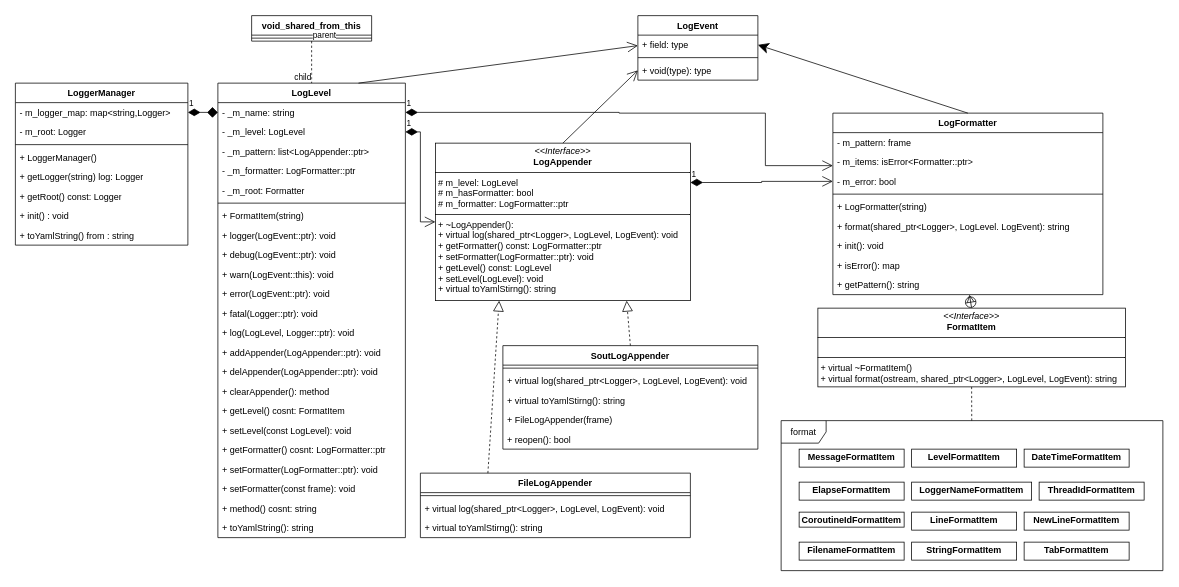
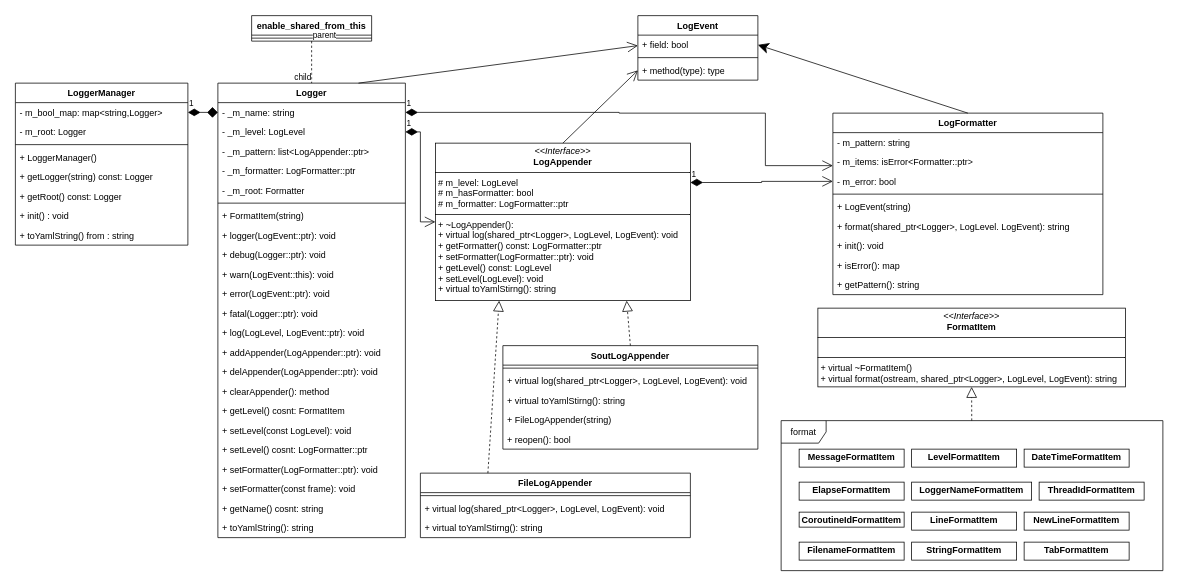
node "void_shared_from_this": label "void_shared_from_this" -> "enable_shared_from_this"
node "+ field: type": label "+ field: type" -> "+ field: bool"
node "+ void(type): type": label "+ void(type): type" -> "+ method(type): type"
node "LogLevel": label "LogLevel" -> "Logger"
node "- m_logger_map: map<string,Logger>": label "- m_logger_map: map<string,Logger>" -> "- m_bool_map: map<string,Logger>"
node "- m_pattern: frame": label "- m_pattern: frame" -> "- m_pattern: string"
node "+ getLogger(string) log: Logger": label "+ getLogger(string) log: Logger" -> "+ getLogger(string) const: Logger"
node "+ LogFormatter(string)": label "+ LogFormatter(string)" -> "+ LogEvent(string)"
node "+ debug(LogEvent::ptr): void": label "+ debug(LogEvent::ptr): void" -> "+ debug(Logger::ptr): void"
edge "+ getPattern(): string" -- "<<Interface>> FormatItem + virtual ~FormatItem() + virtual format(ostream, shared_ptr<Logger>, LogLevel, LogEvent): string": removed
node "+ log(LogLevel, Logger::ptr): void": label "+ log(LogLevel, Logger::ptr): void" -> "+ log(LogLevel, LogEvent::ptr): void"
edge "<<Interface>> FormatItem + virtual ~FormatItem() + virtual format(ostream, shared_ptr<Logger>, LogLevel, LogEvent): string" -- "format": arrowhead none -> block
node "+ FileLogAppender(frame)": label "+ FileLogAppender(frame)" -> "+ FileLogAppender(string)"
node "+ getFormatter() cosnt: LogFormatter::ptr": label "+ getFormatter() cosnt: LogFormatter::ptr" -> "+ setLevel() cosnt: LogFormatter::ptr"
node "+ method() cosnt: string": label "+ method() cosnt: string" -> "+ getName() cosnt: string"
